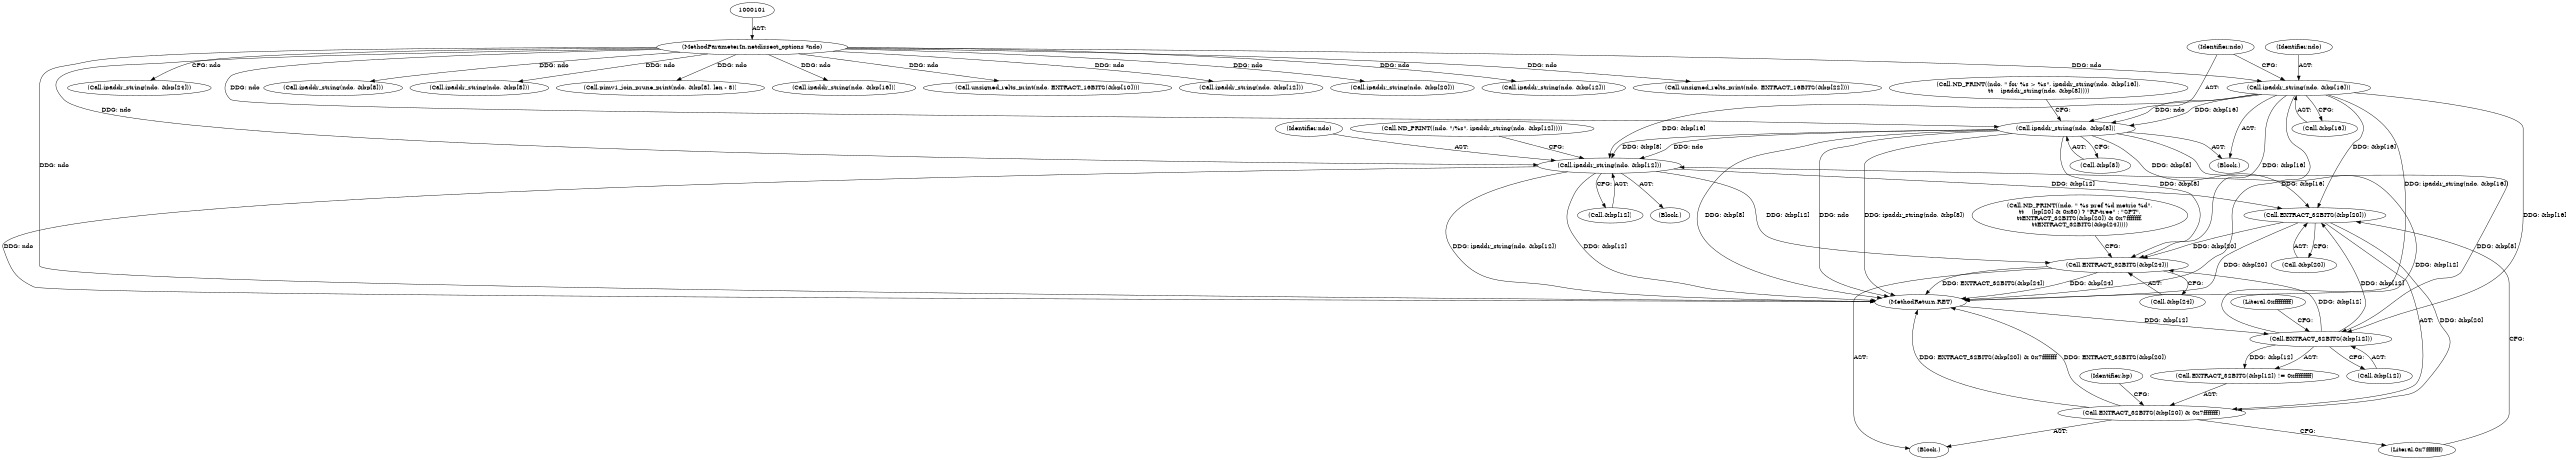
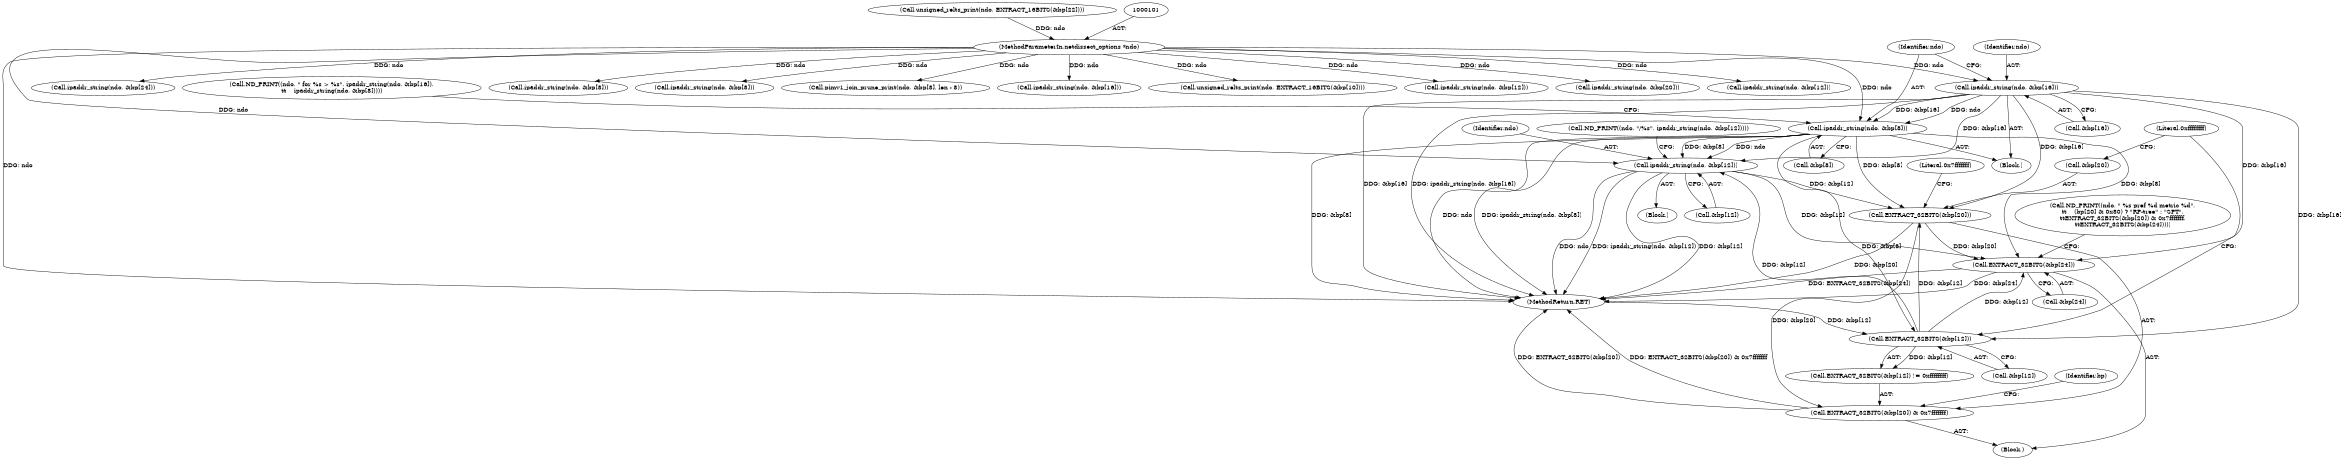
edge "(MethodParameterIn,netdissect_options *ndo)" -> "(Call,unsigned_relts_print(ndo, EXTRACT_16BITS(&bp[22])))": reversed
edge "(MethodParameterIn,netdissect_options *ndo)" -> "(Call,ipaddr_string(ndo, &bp[24]))": label "CFG: ndo" -> "DDG: ndo"
edge "(Call,EXTRACT_32BITS(&bp[20]))" -> "(Call,&bp[20])": now "(Literal,0xffffffff)" -> "(Call,&bp[20])"
edge "(Call,EXTRACT_32BITS(&bp[20]) & 0x7fffffff)" -> "(Literal,0x7fffffff)": removed, label "CFG:"
